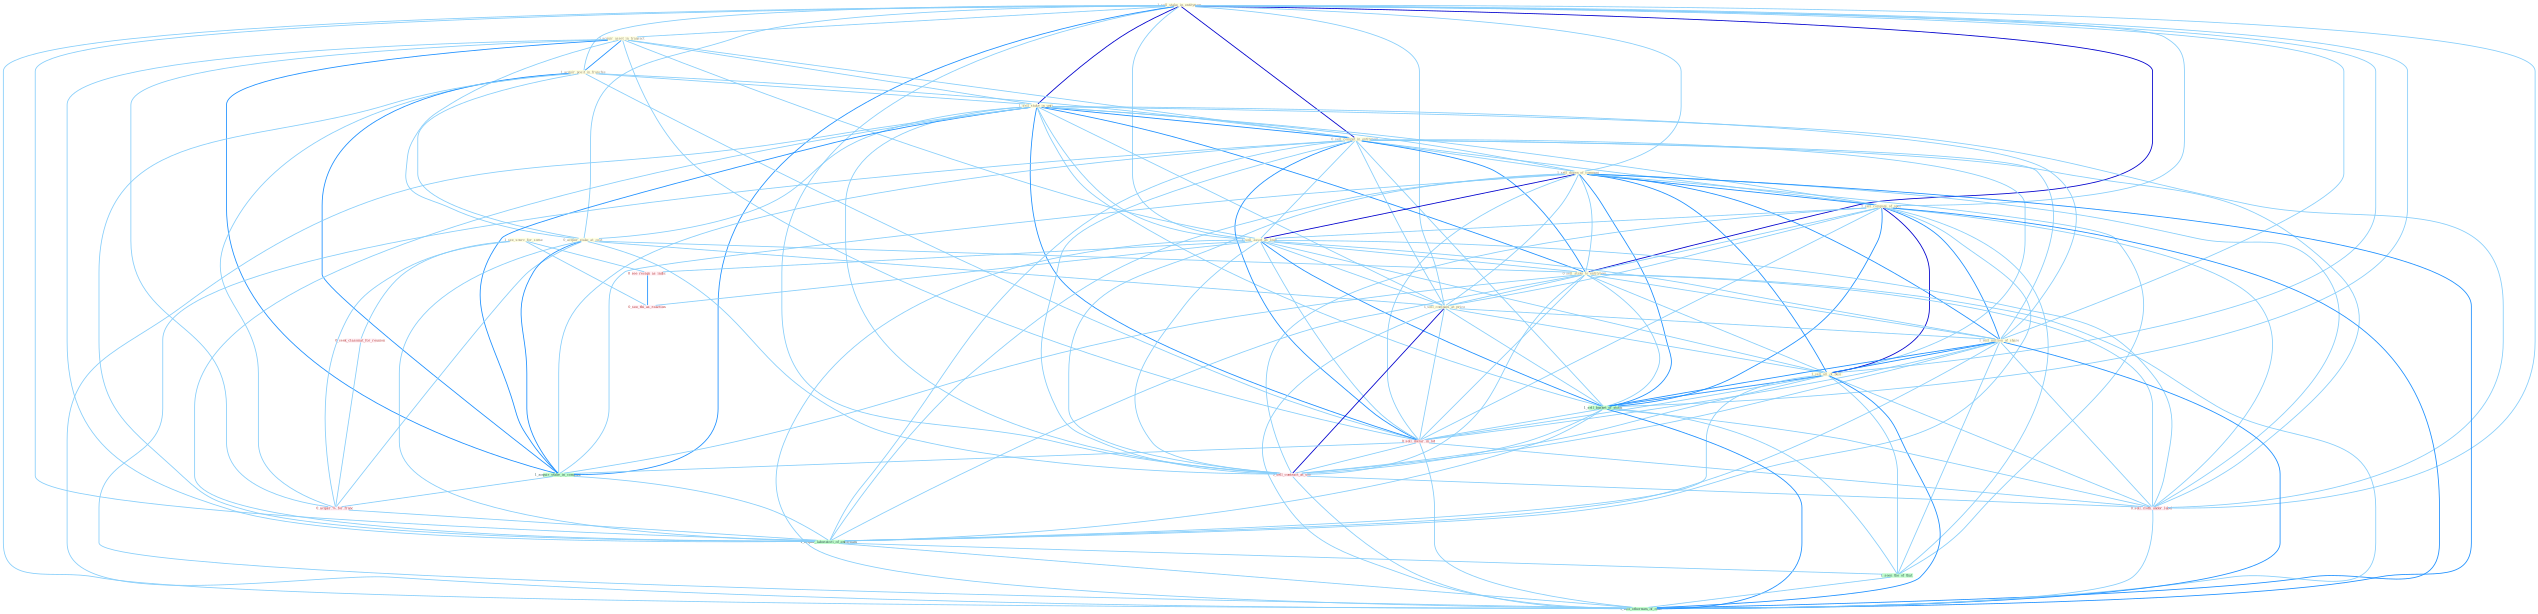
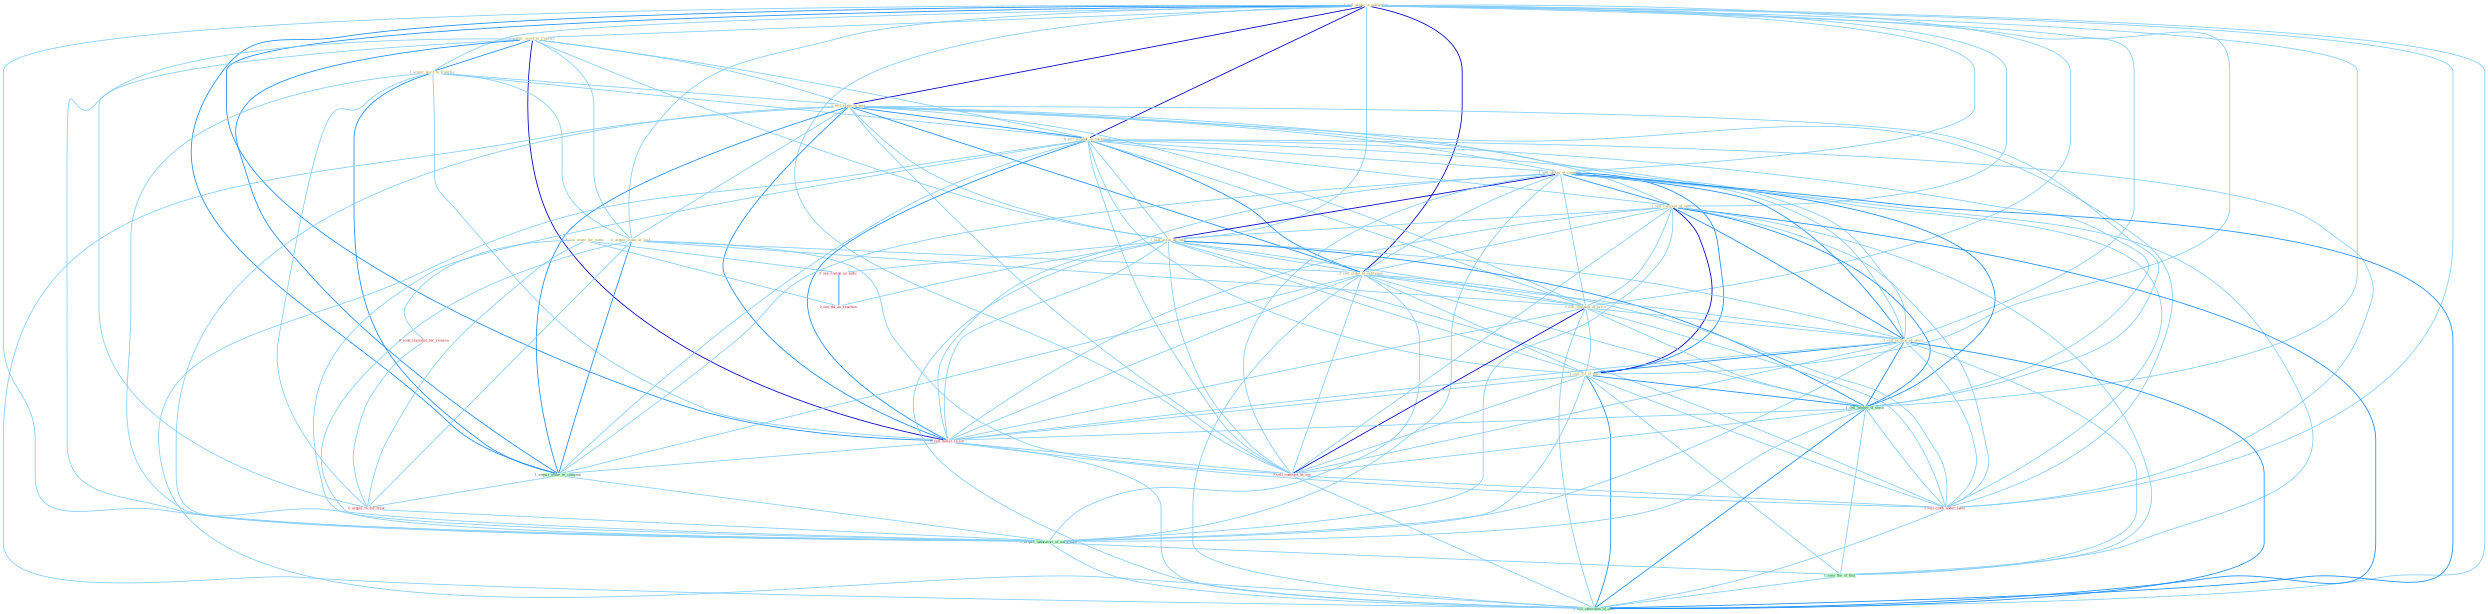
edge "1_sell_stake_in_entitynam" -- "0_sell_dollar_in_lot": added
edge "0_acquir_asset_in_transact" -- "0_sell_dollar_in_lot": color #87cefa -> #0000cd
edge "6_sell_compani_at_price" -- "0_sell_cloth_under_label": added
